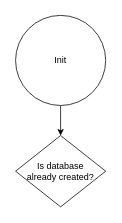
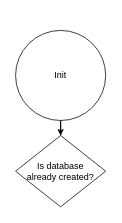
node "Init": moved (60, 60) -> (60, 75)
